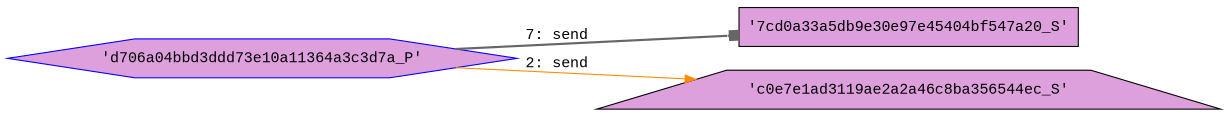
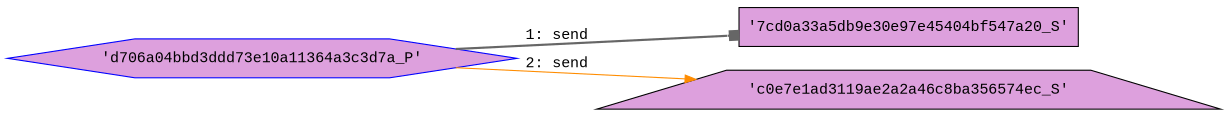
edge "'d706a04bbd3ddd73e10a11364a3c3d7a_P'" -> "'7cd0a33a5db9e30e97e45404bf547a20_S'": label "7: send" -> "1: send"
node "'c0e7e1ad3119ae2a2a46c8ba356544ec_S'": label "'c0e7e1ad3119ae2a2a46c8ba356544ec_S'" -> "'c0e7e1ad3119ae2a2a46c8ba356574ec_S'"
